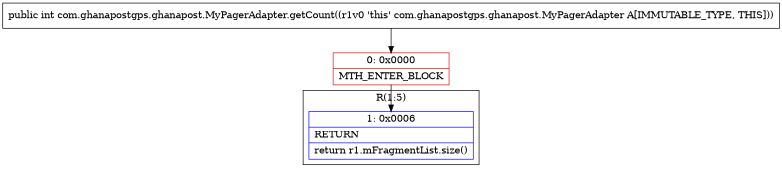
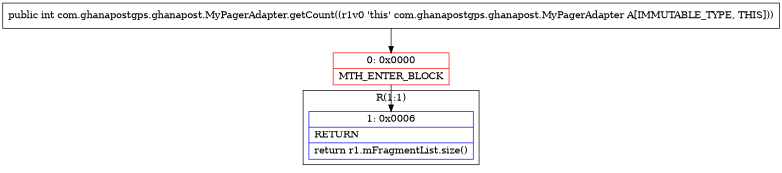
cluster "R(1:5)": label "R(1:5)" -> "R(1:1)"
